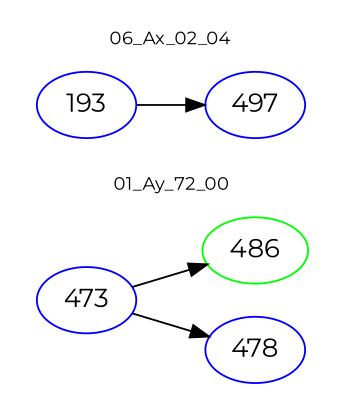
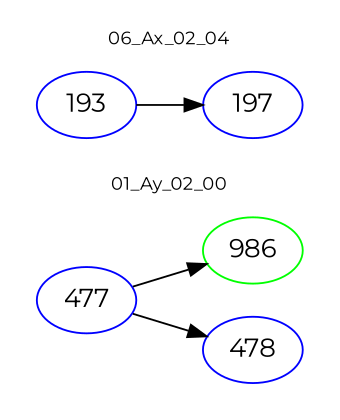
node "497": label "497" -> "197"
cluster "01_Ay_72_00": label "01_Ay_72_00" -> "01_Ay_02_00"
node "486": label "486" -> "986"
node "473": label "473" -> "477"
